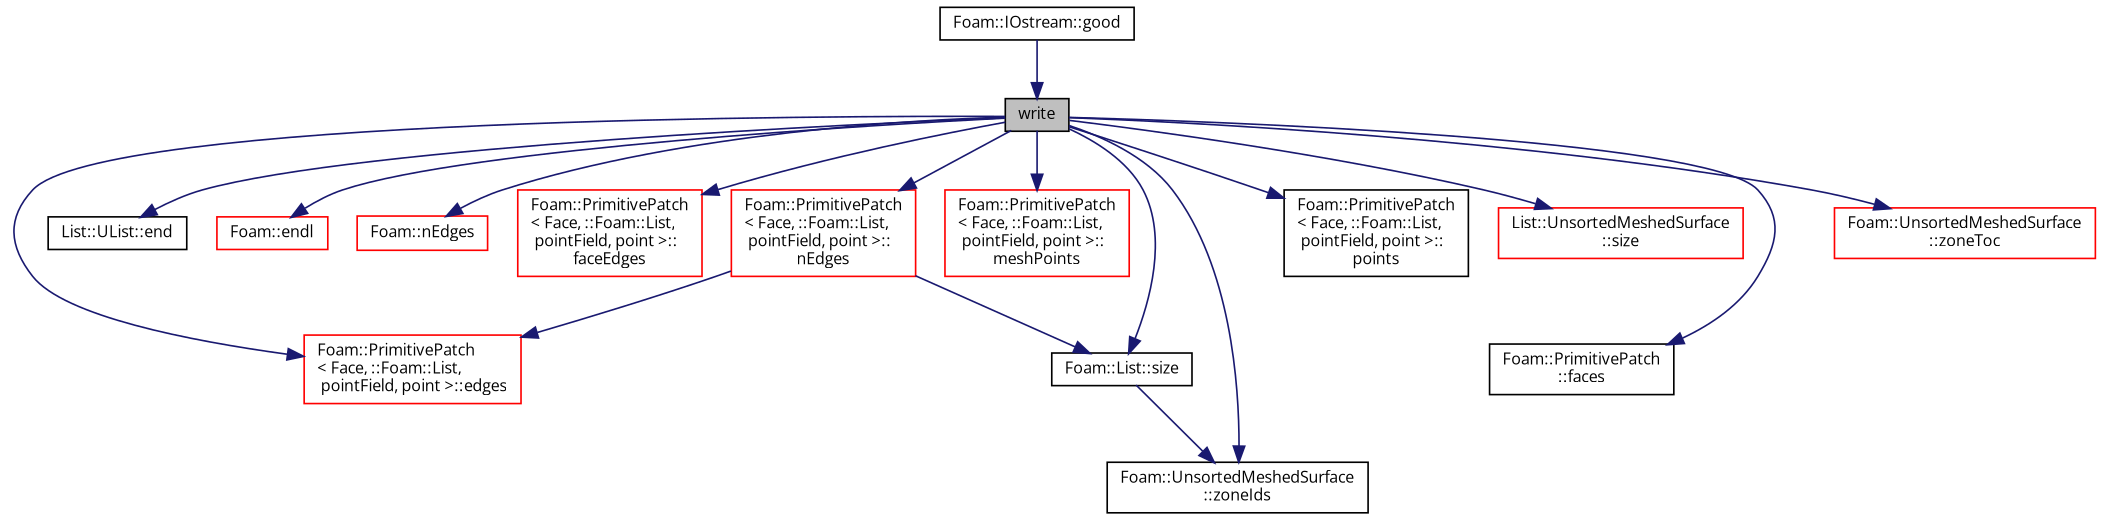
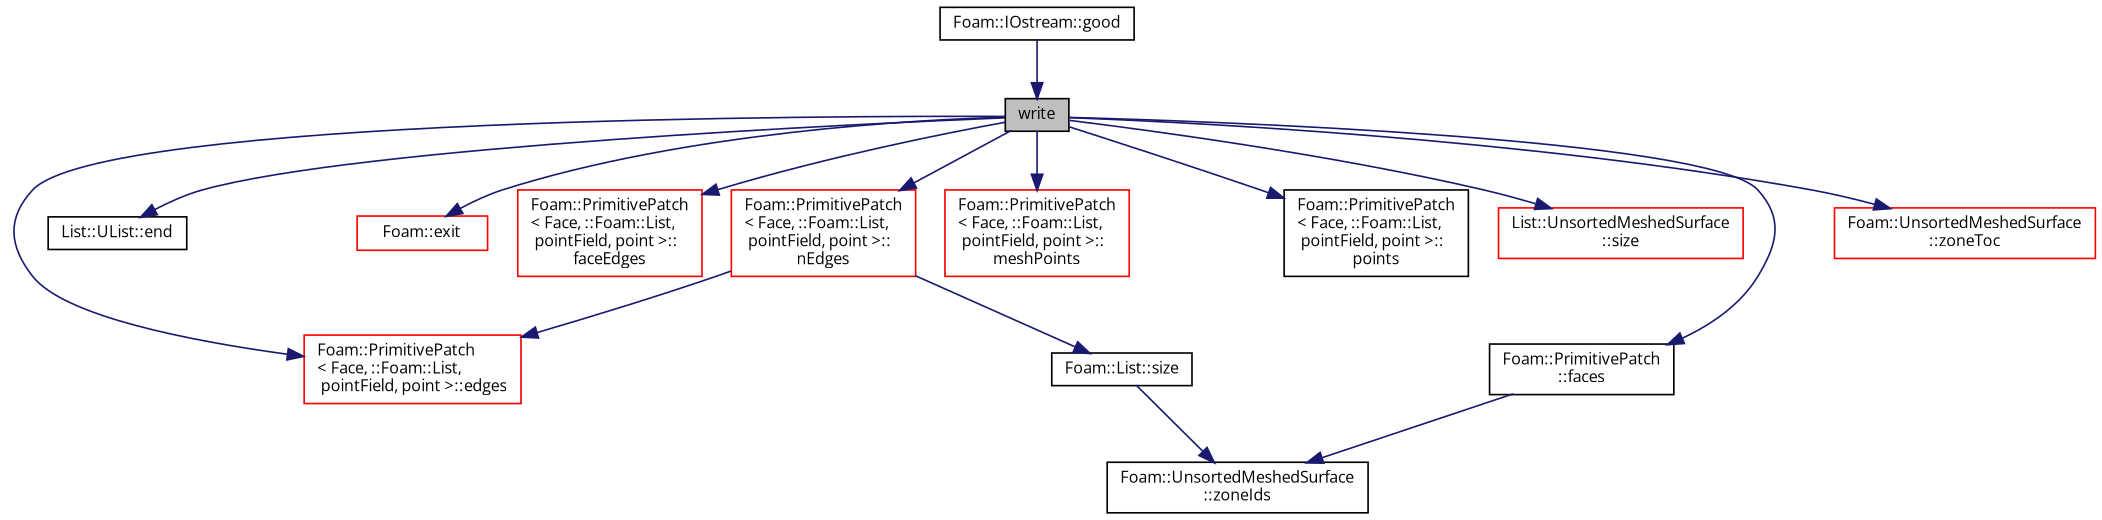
edge "write" -> "Foam::List::size": removed
node "Foam::endl": removed
node "Foam::nEdges": label "Foam::nEdges" -> "Foam::exit"
edge "write" -> "Foam::UnsortedMeshedSurface ::zoneIds": now "Foam::PrimitivePatch ::faces" -> "Foam::UnsortedMeshedSurface ::zoneIds"
